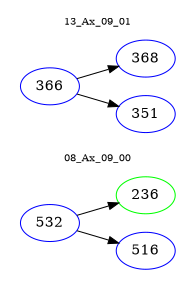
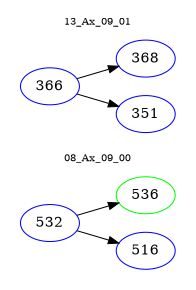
node "236": label "236" -> "536"
